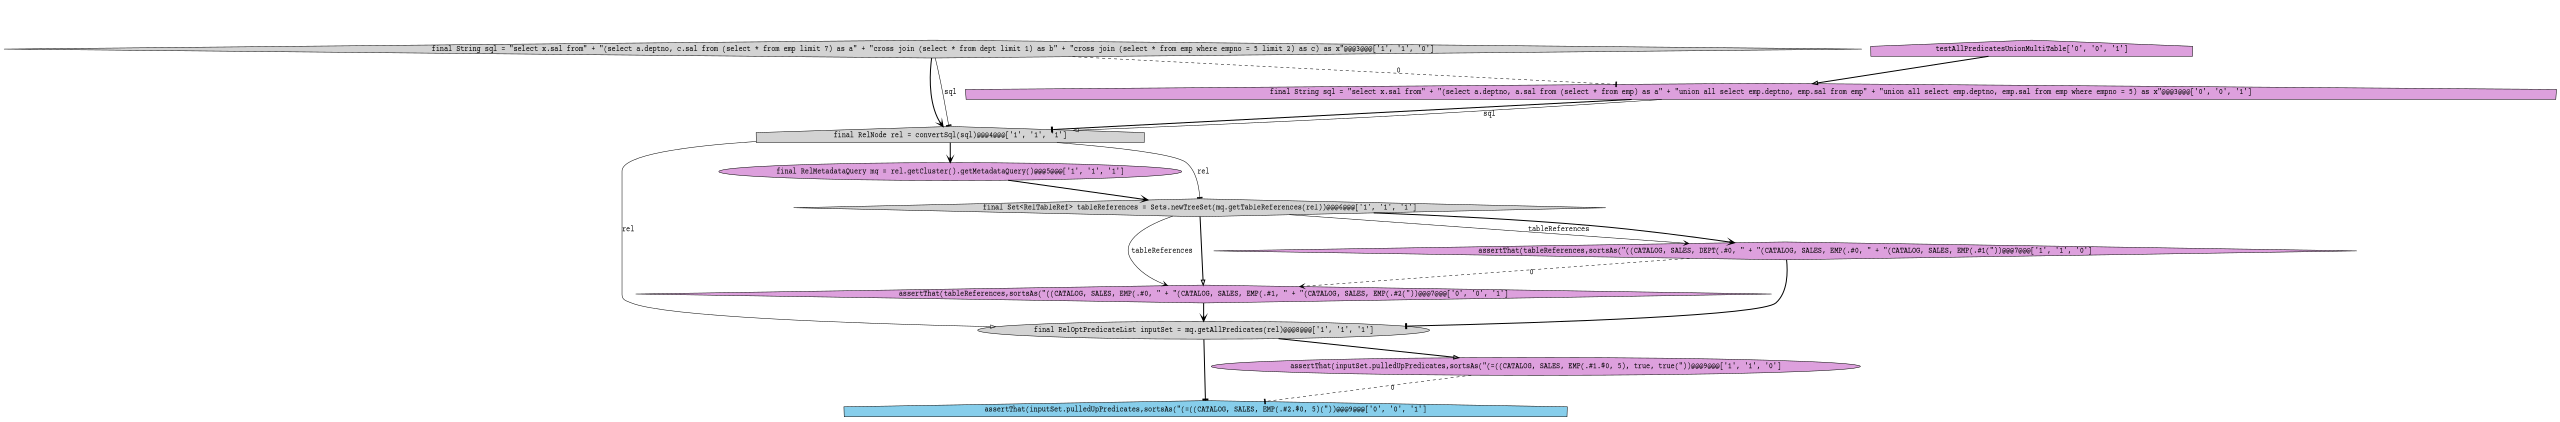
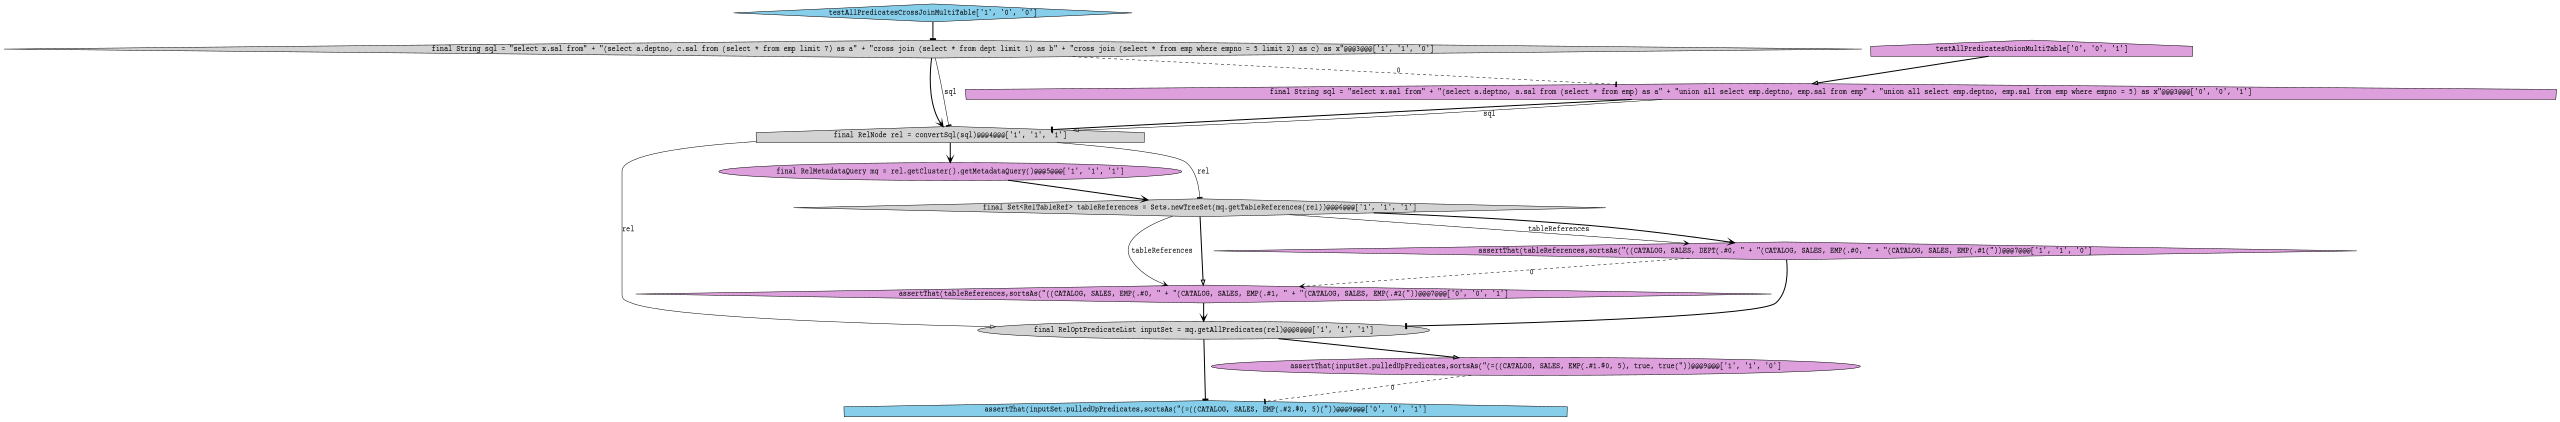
node "testAllPredicatesCrossJoinMultiTable['1', '0', '0']": added
